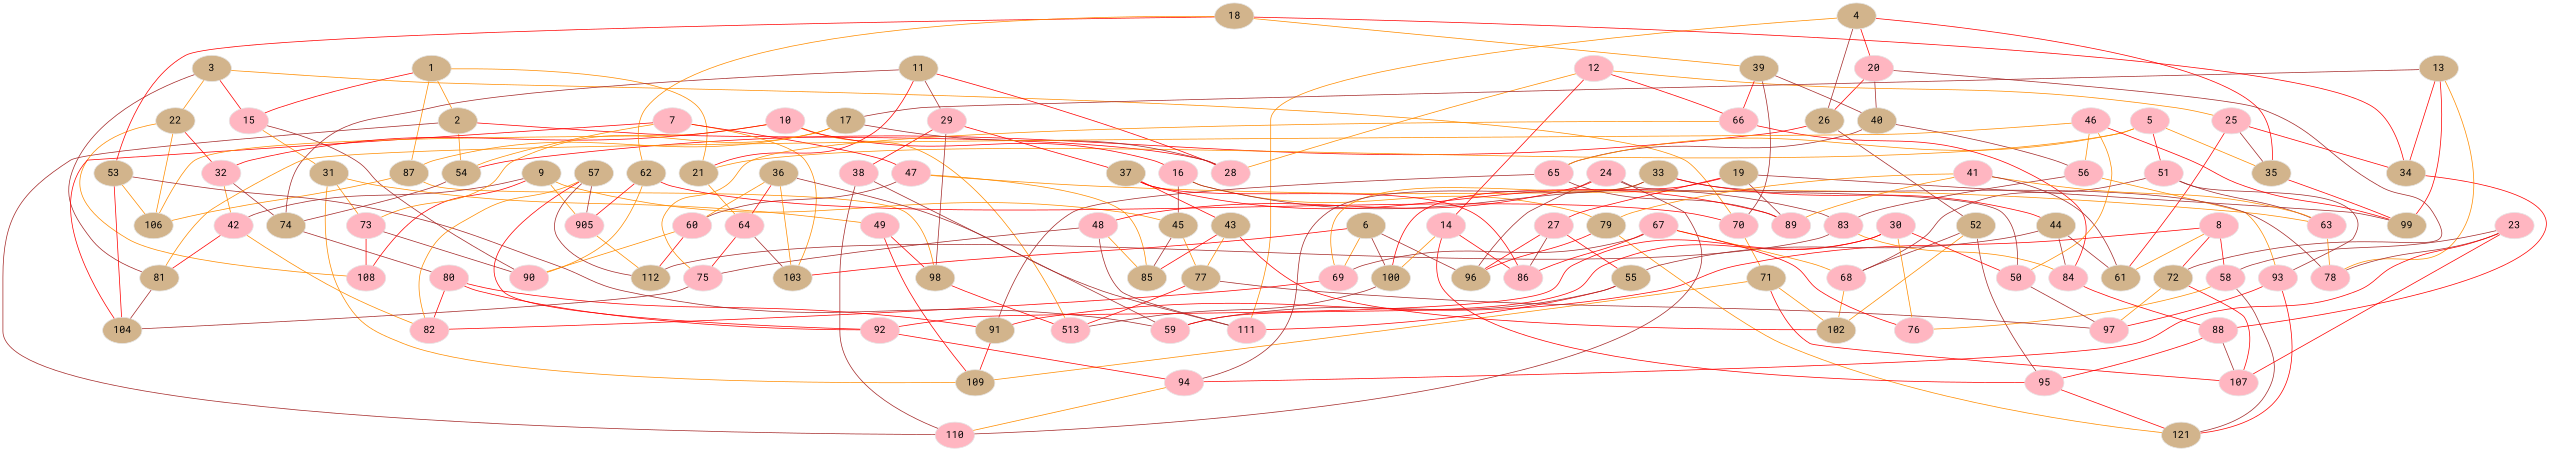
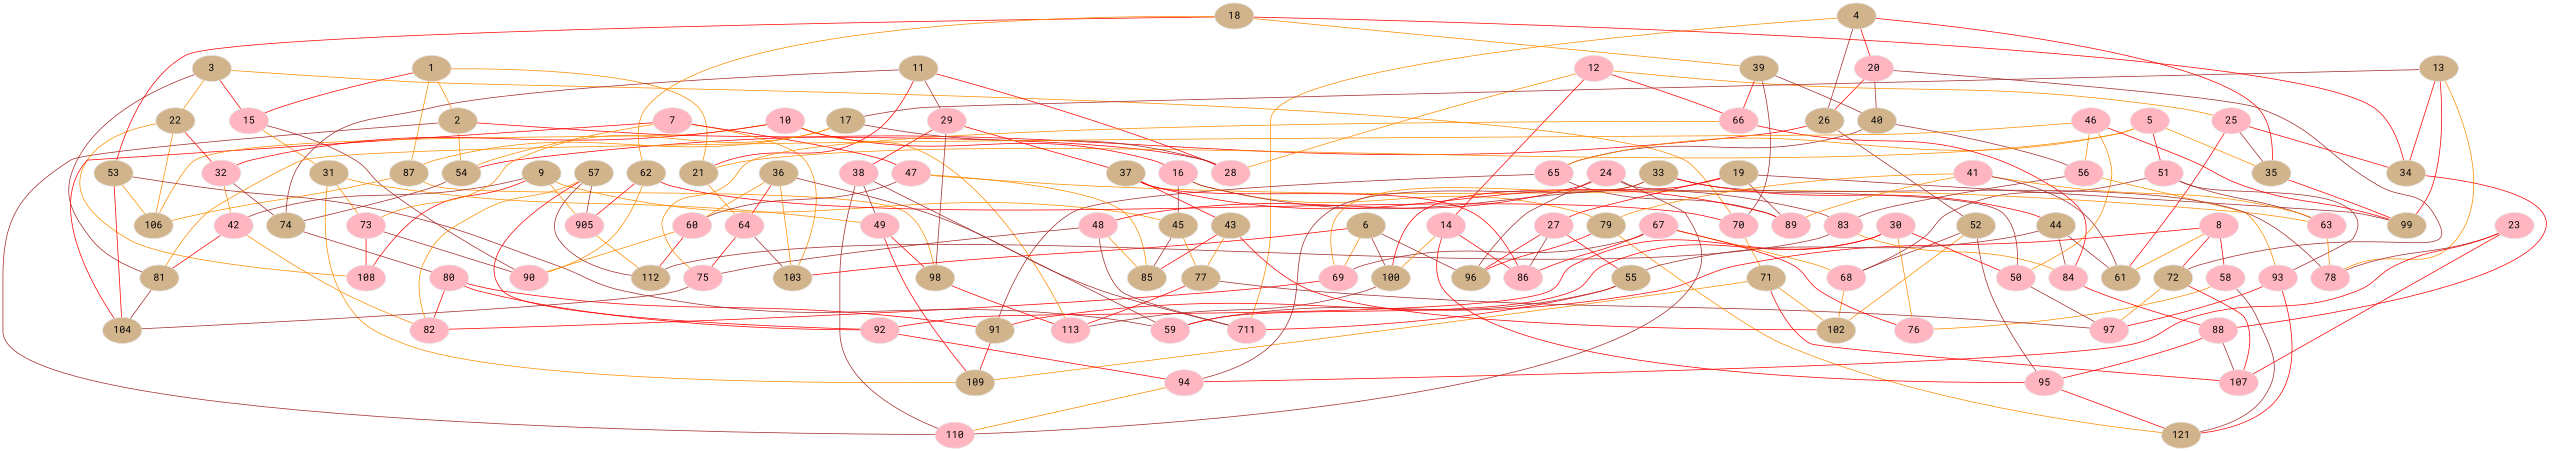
edge "38" -- "49": added
edge "23" -- "58": removed
node "513": label "513" -> "113"
node "111": label "111" -> "711"
